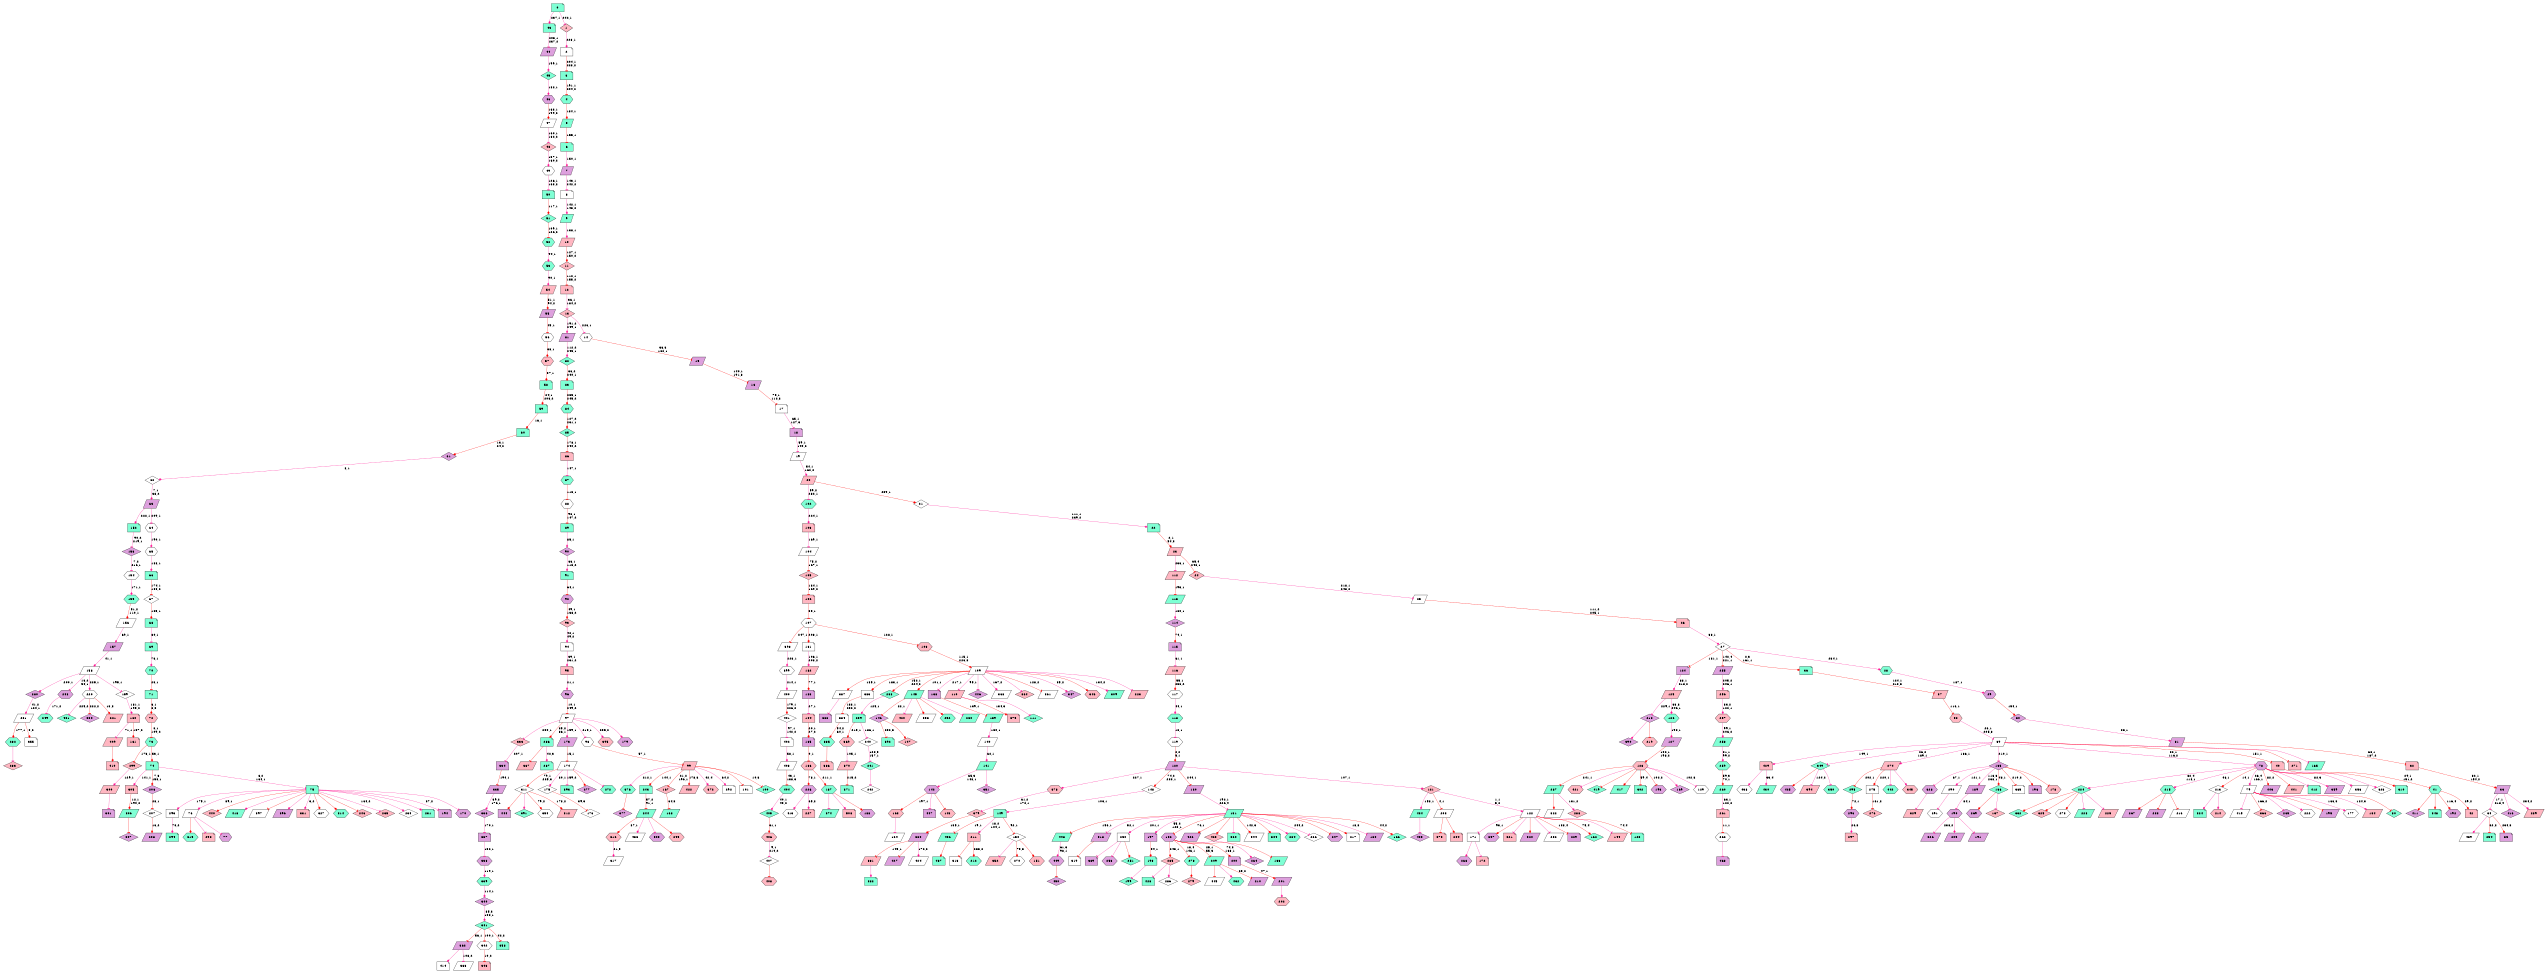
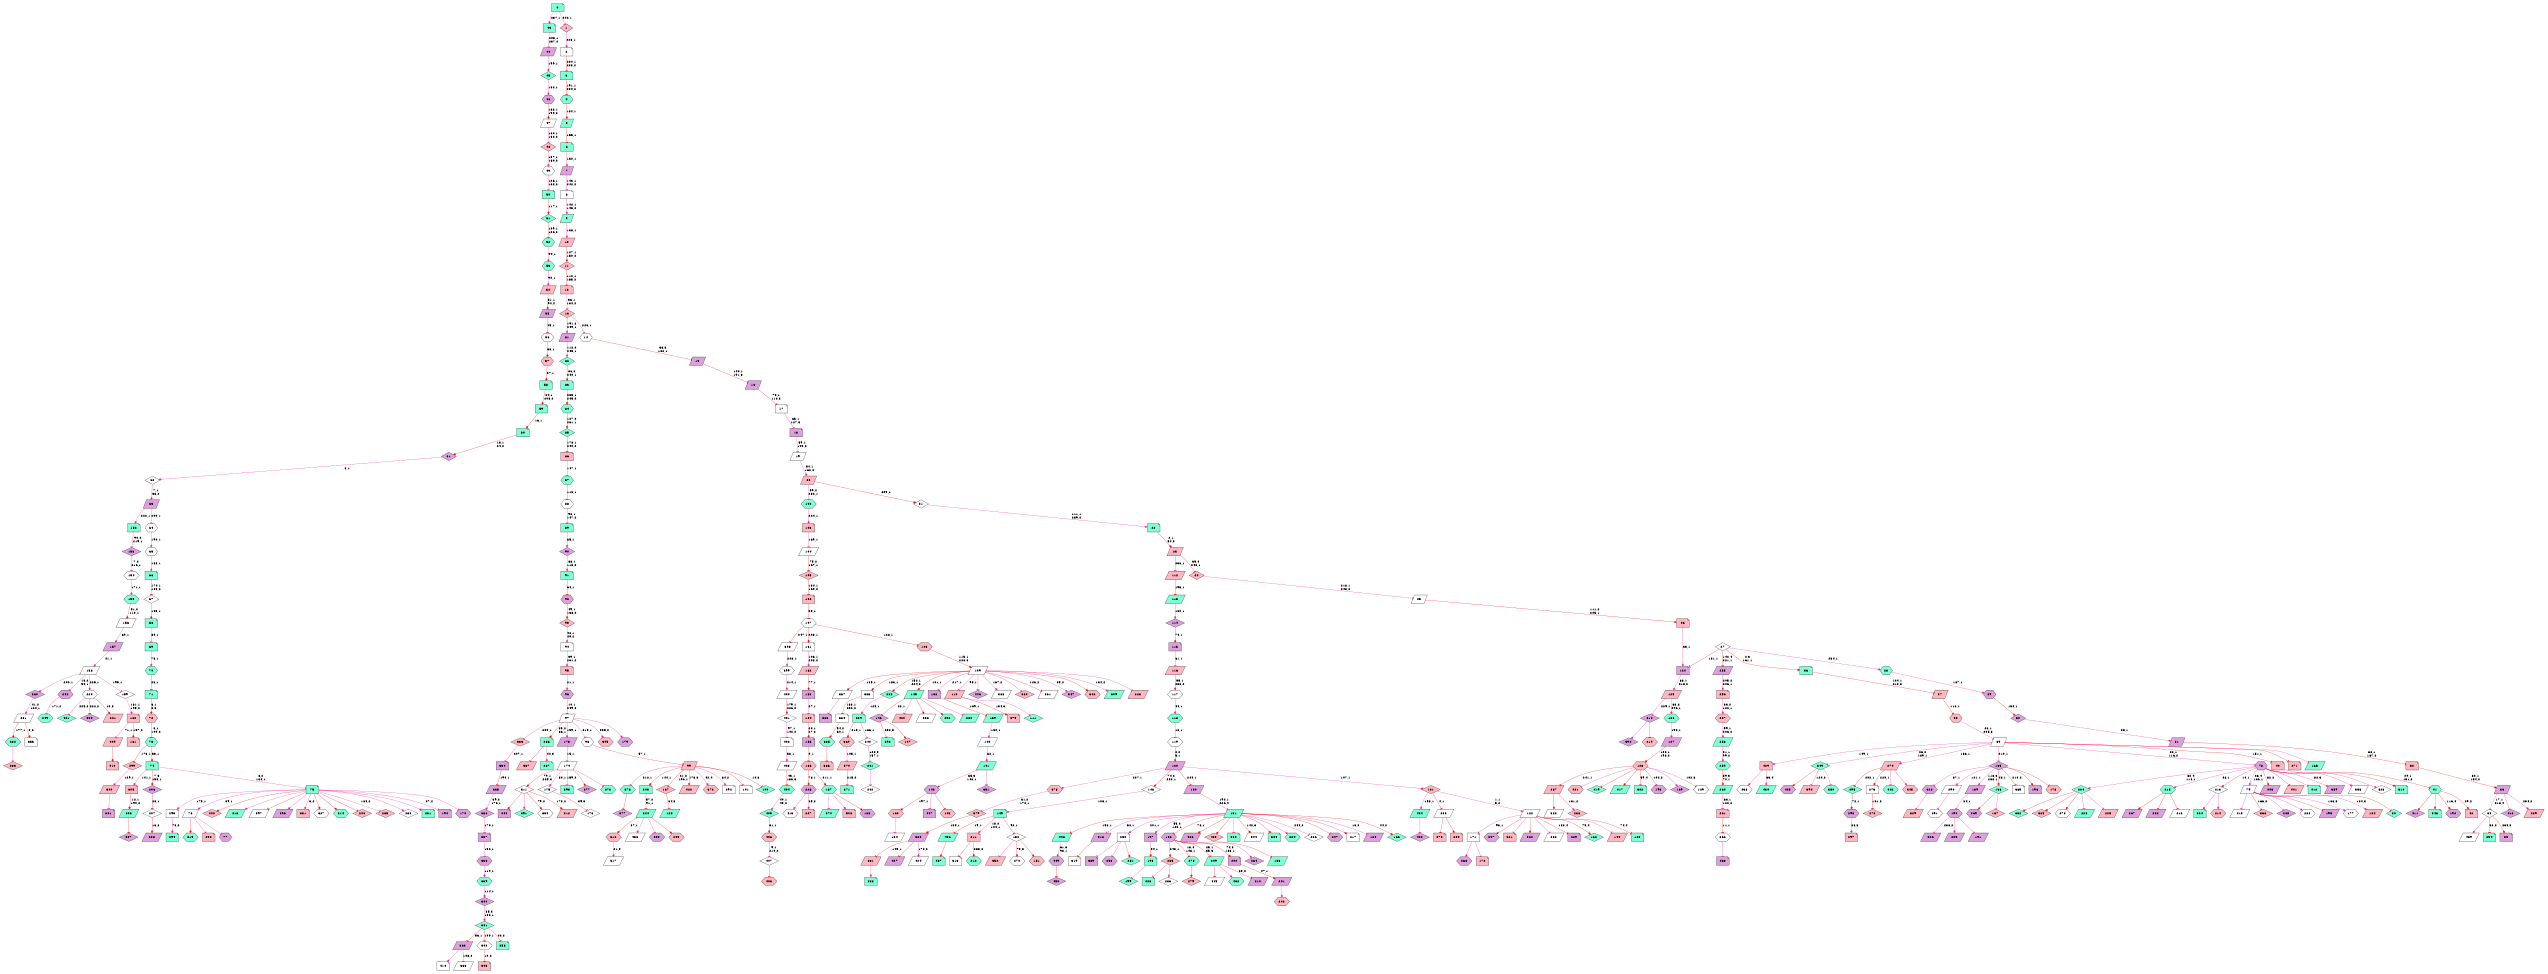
edge "26" -> "27": now "26" -> "124"
node "287": fillcolor aquamarine -> lightpink
